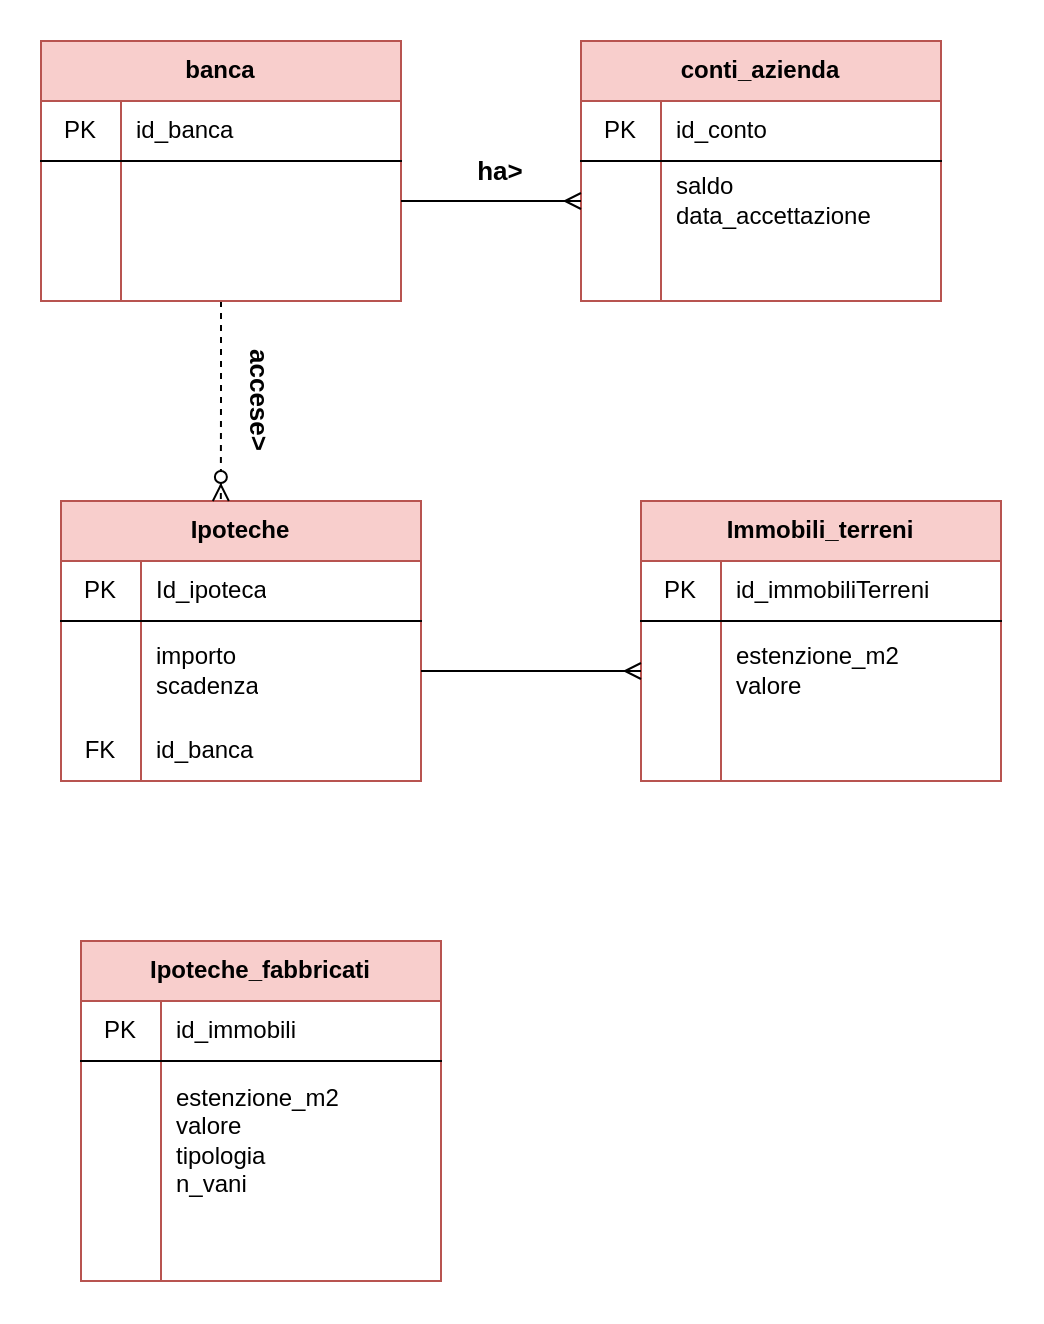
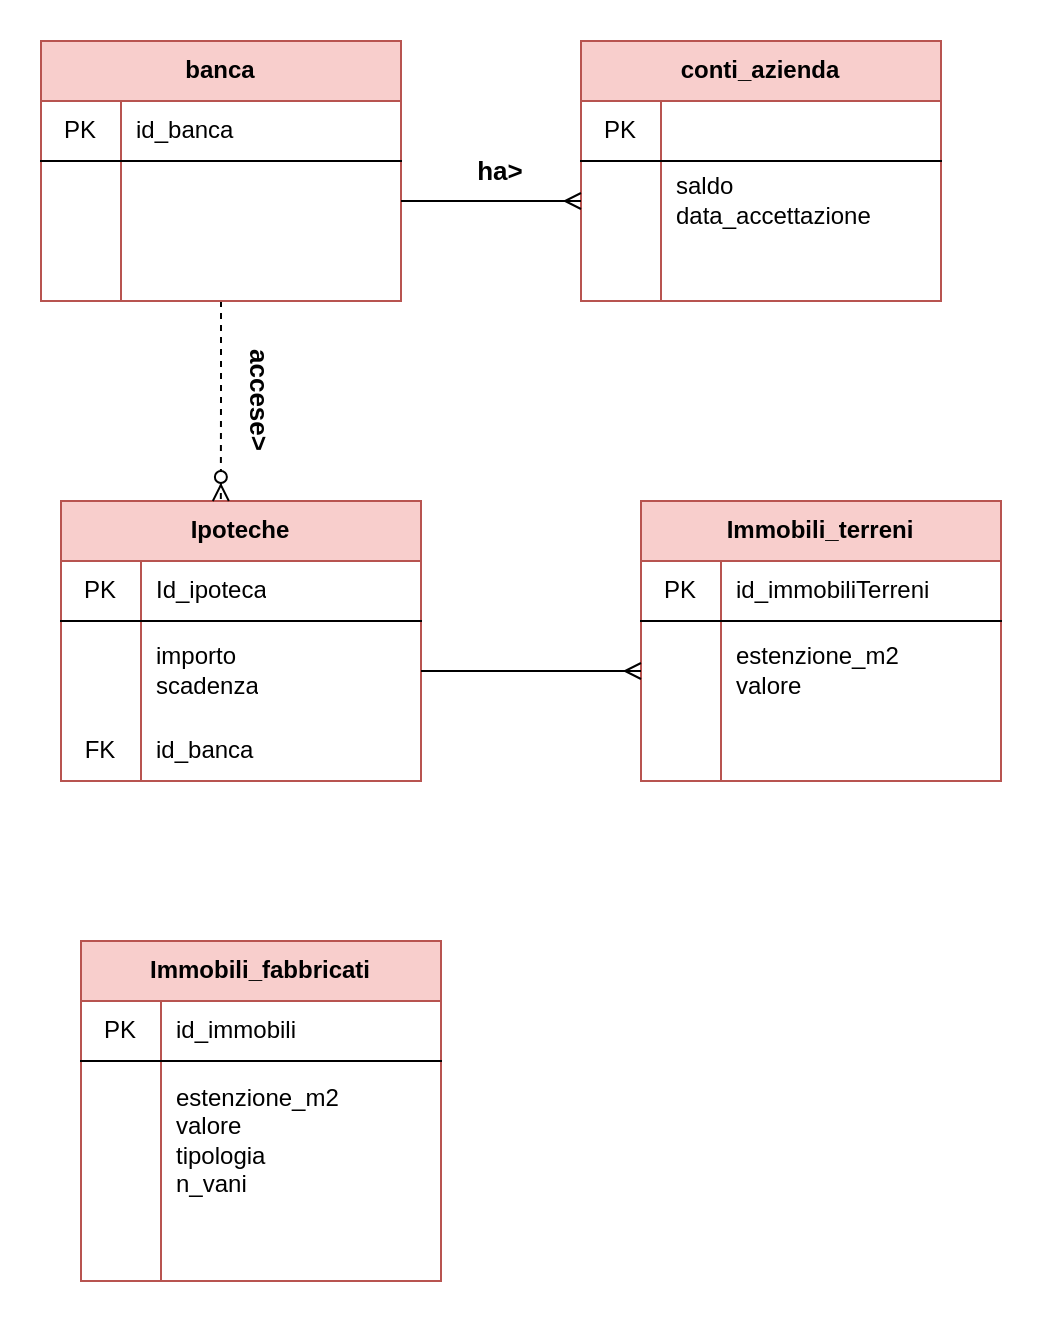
node "id_conto": removed
node "Ipoteche_fabbricati": label "Ipoteche_fabbricati" -> "Immobili_fabbricati"
